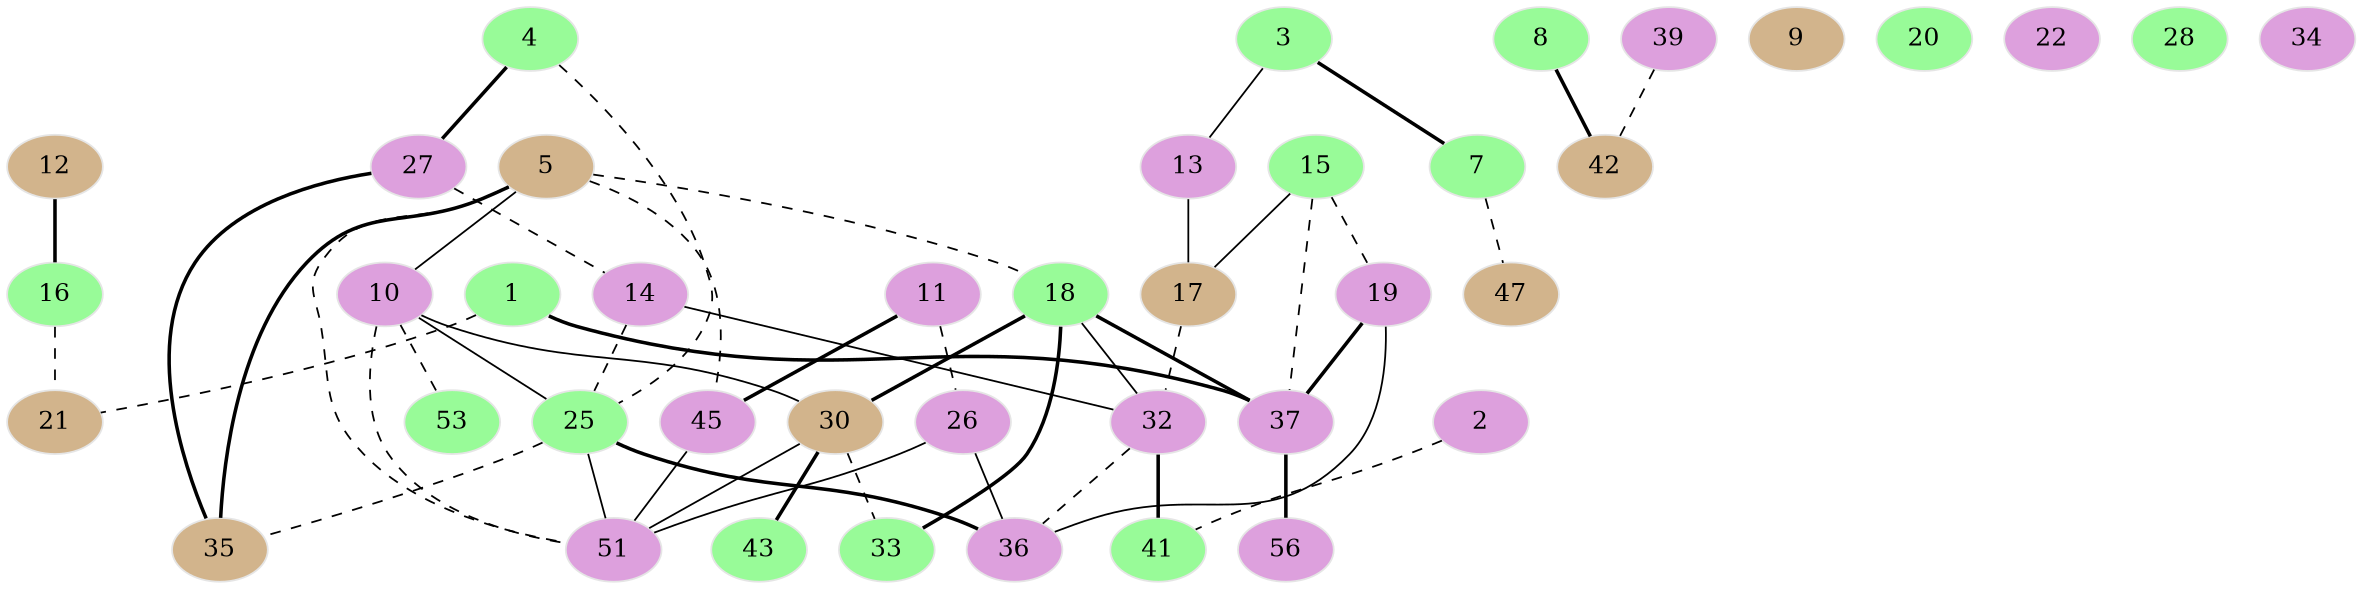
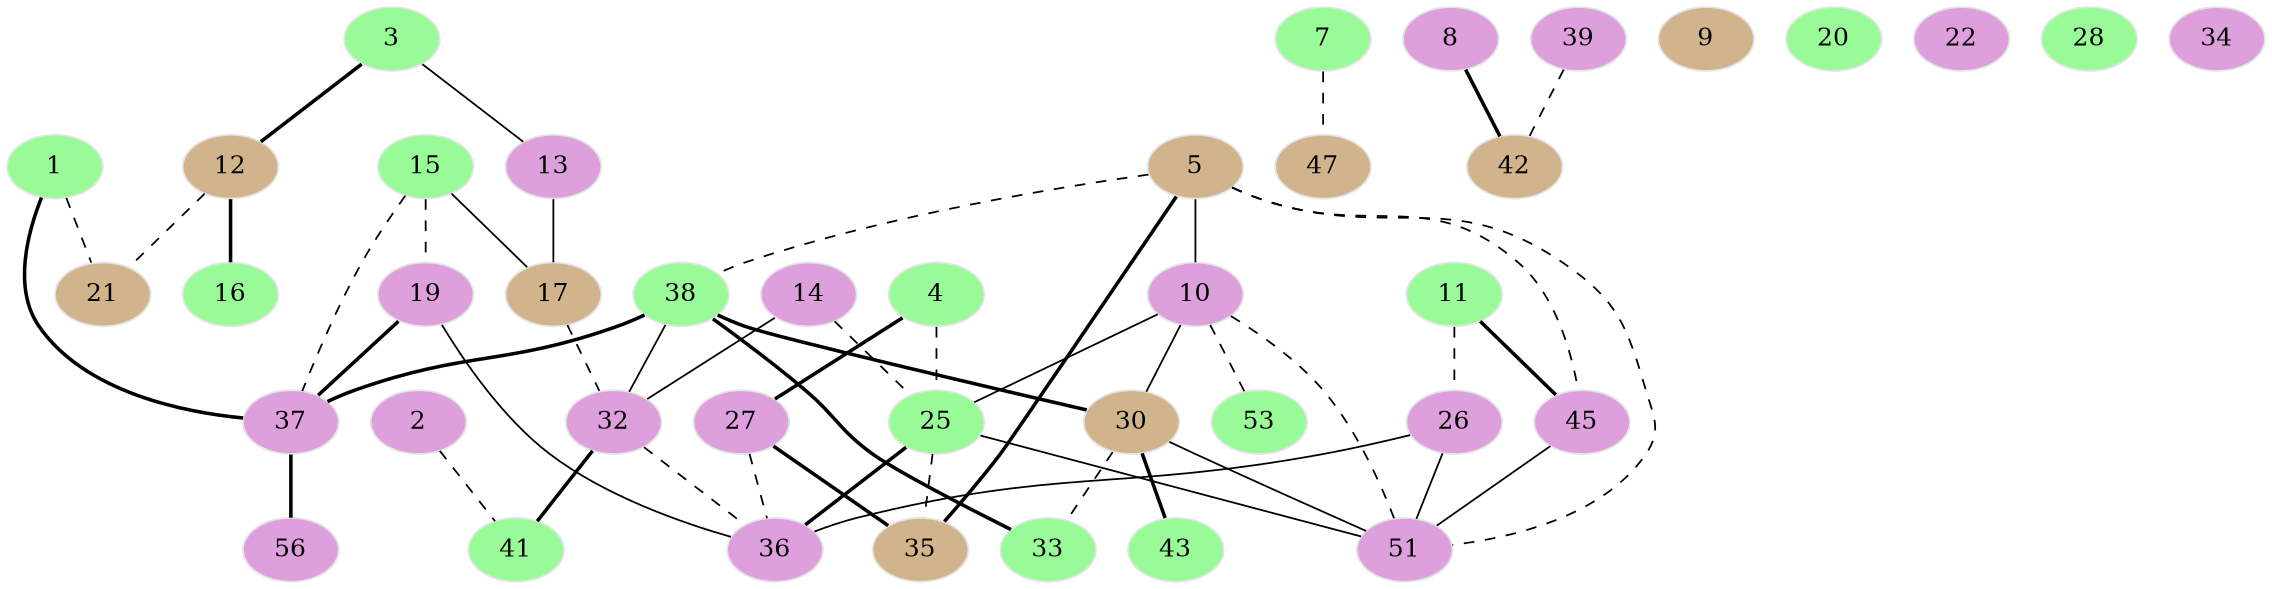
node "8": fillcolor palegreen -> plum
edge "3" -- "7": now "3" -- "12"
edge "27" -- "14": now "27" -- "36"
node "11": fillcolor plum -> palegreen
node "18": label "18" -> "38"
edge "16" -- "21": now "12" -- "21"
